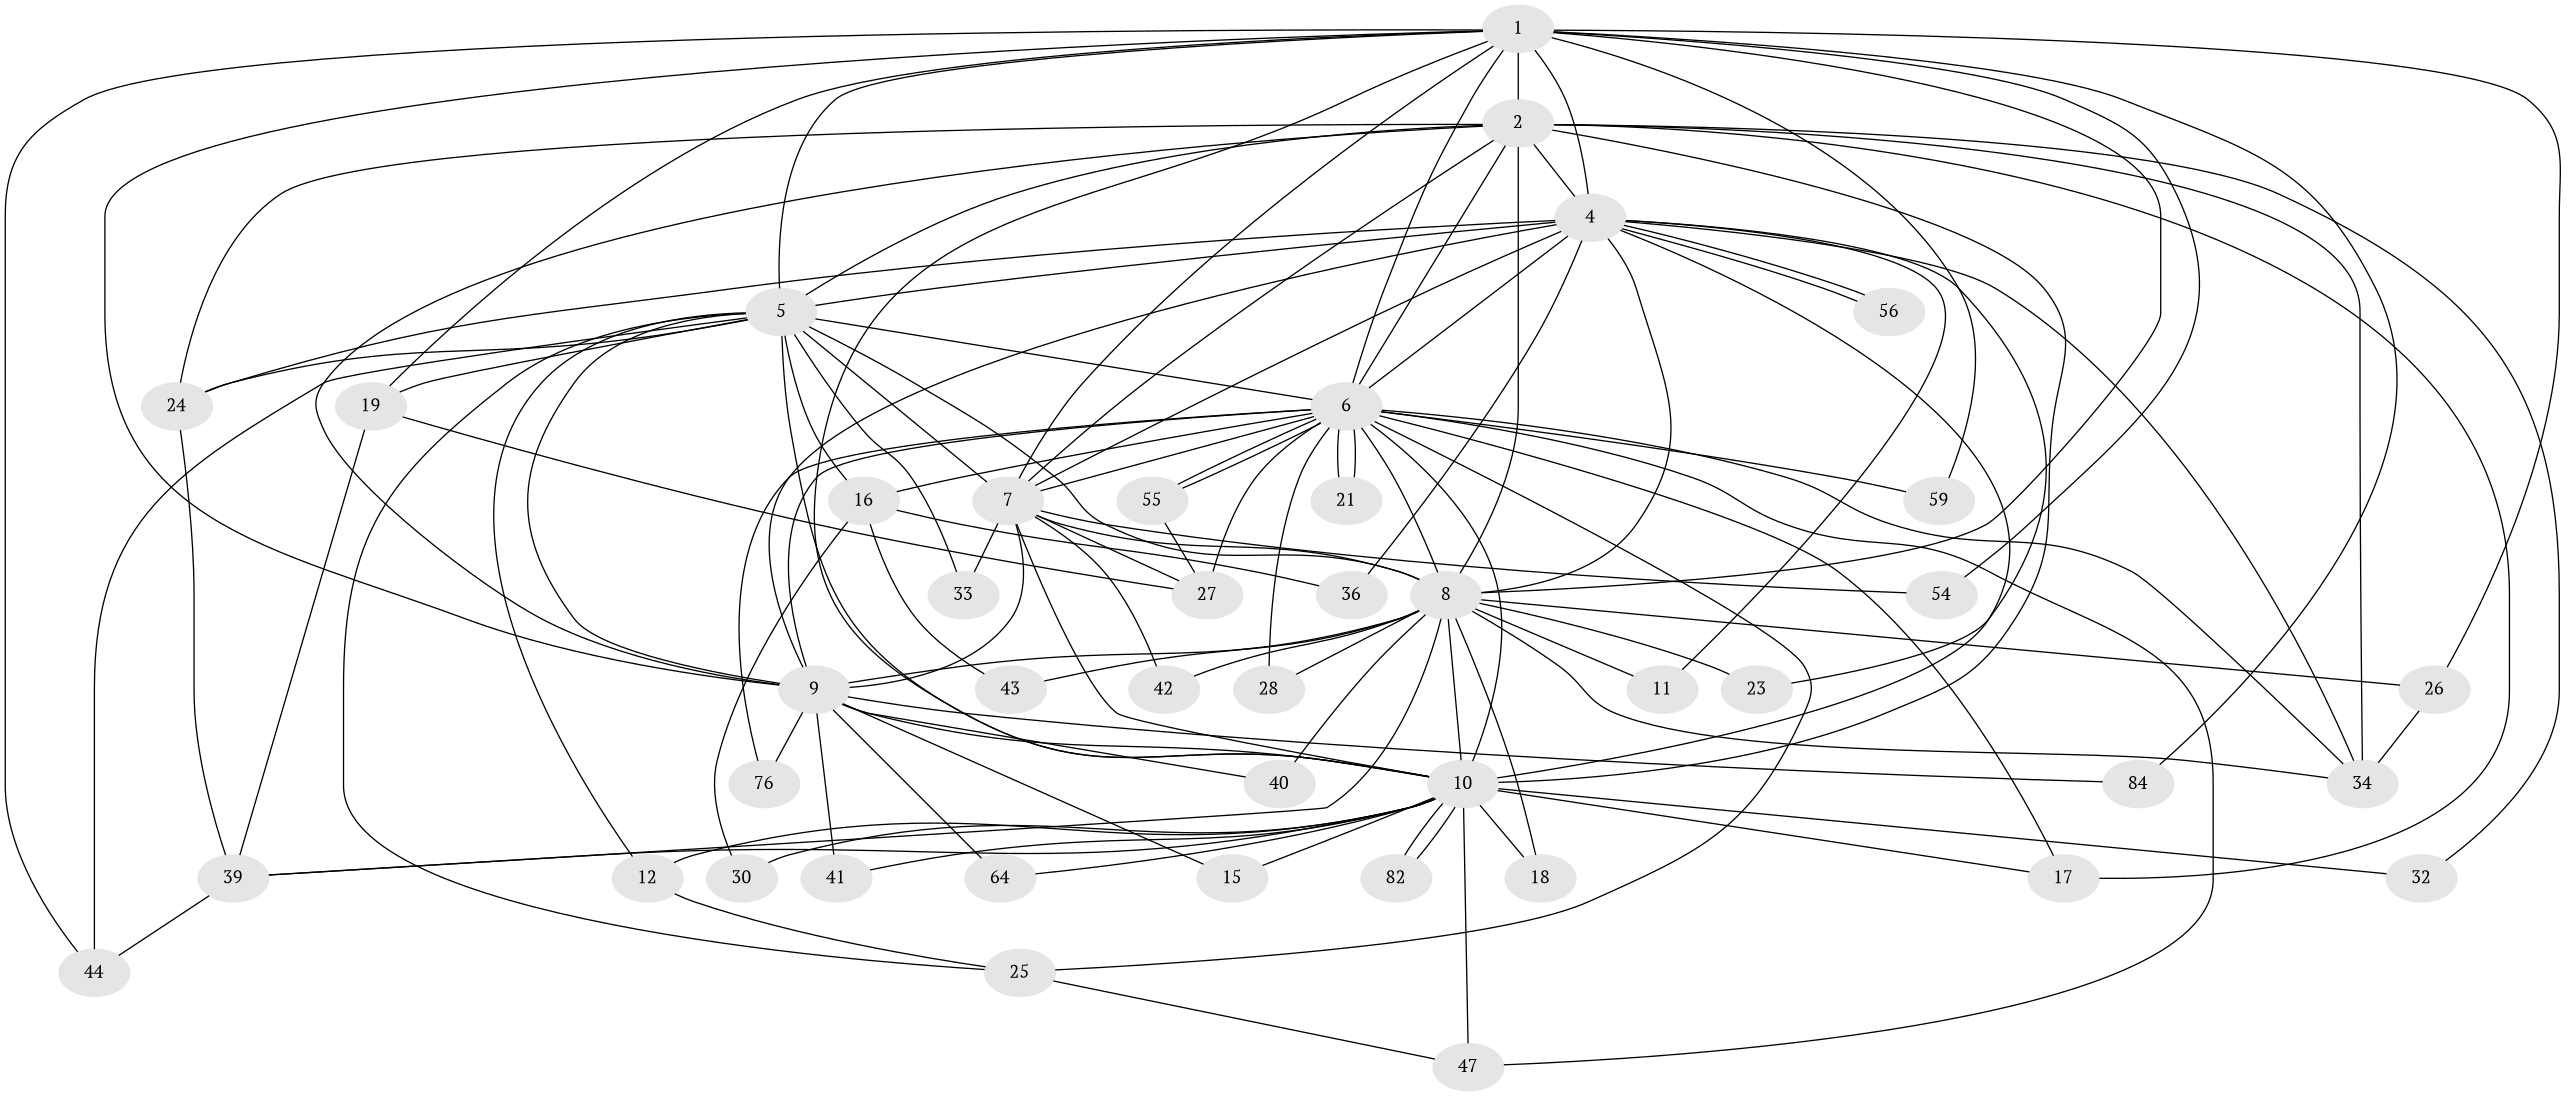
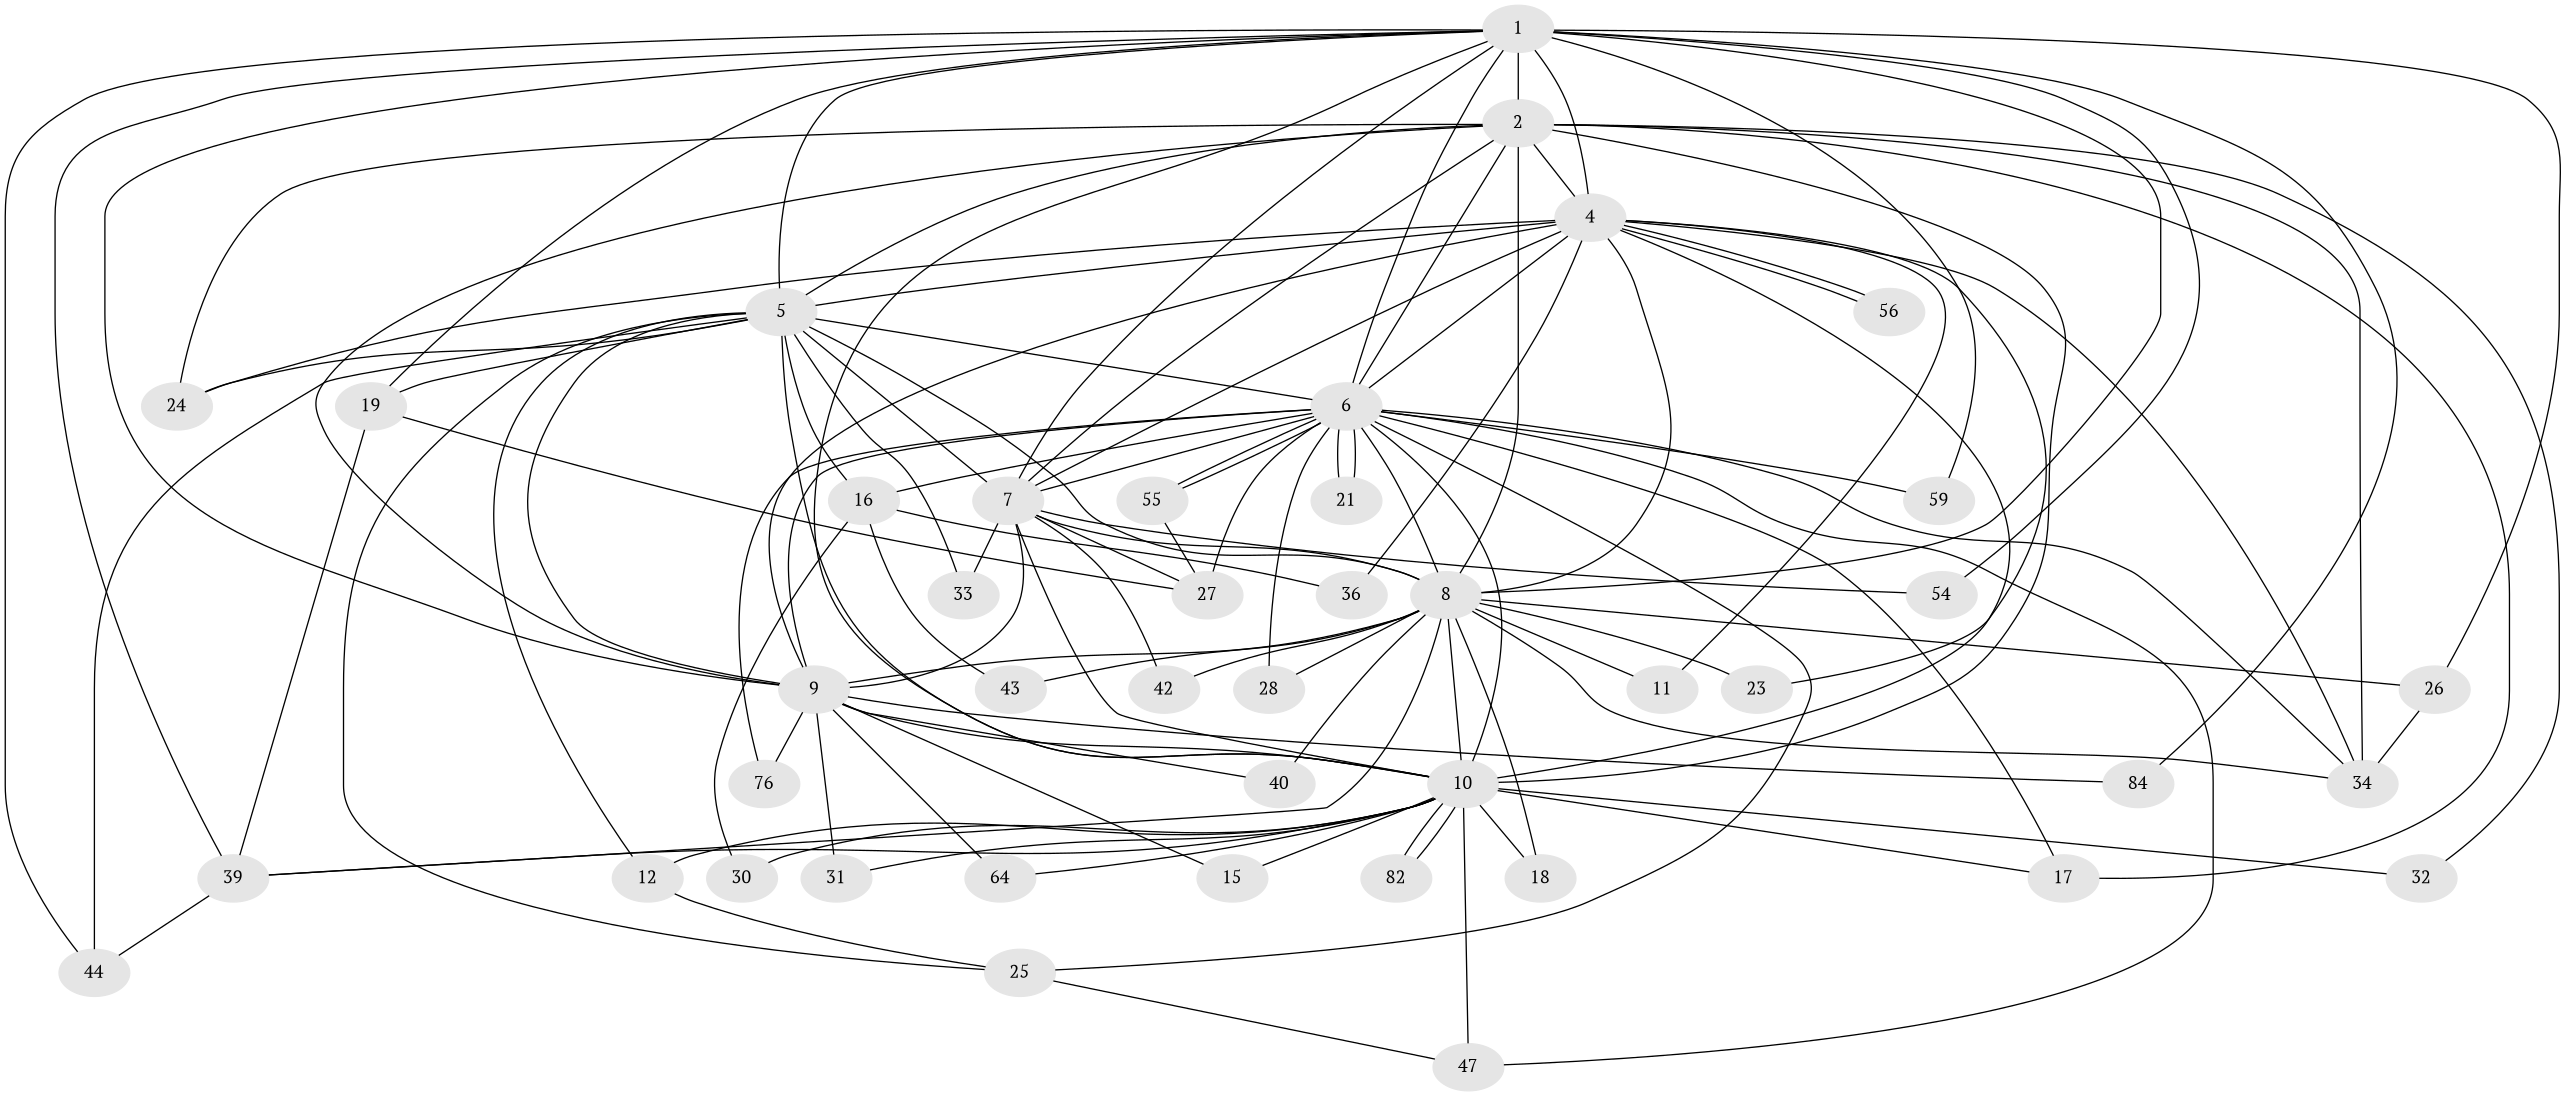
edge "24" -- "39": now "1" -- "39"
node "41": label "41" -> "31"
